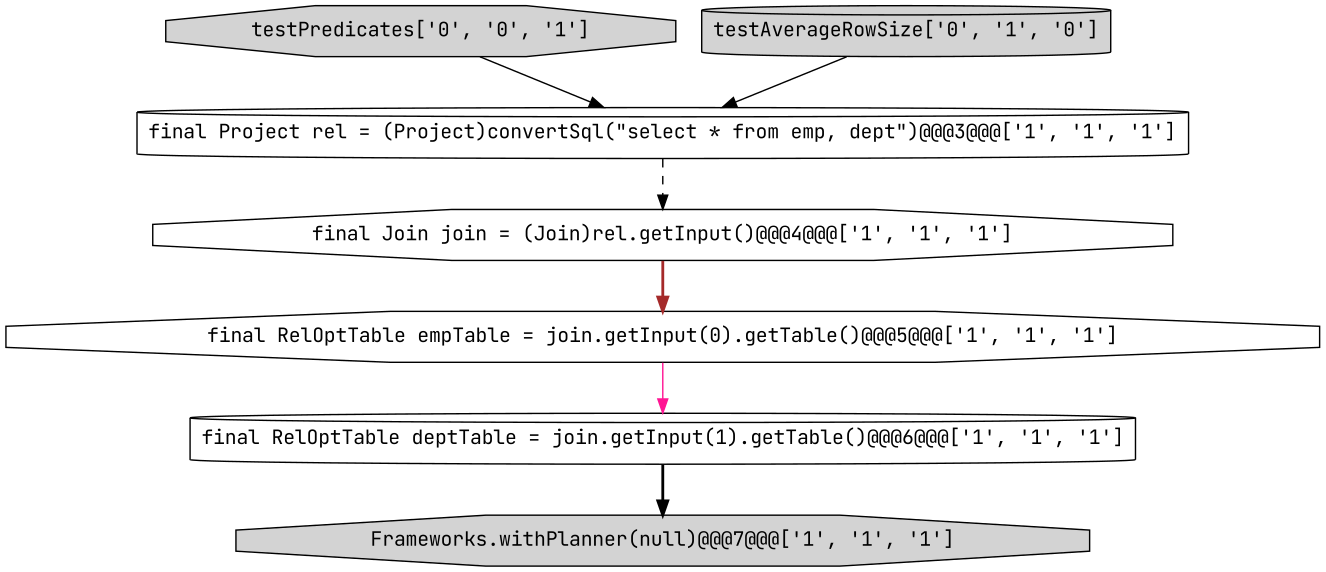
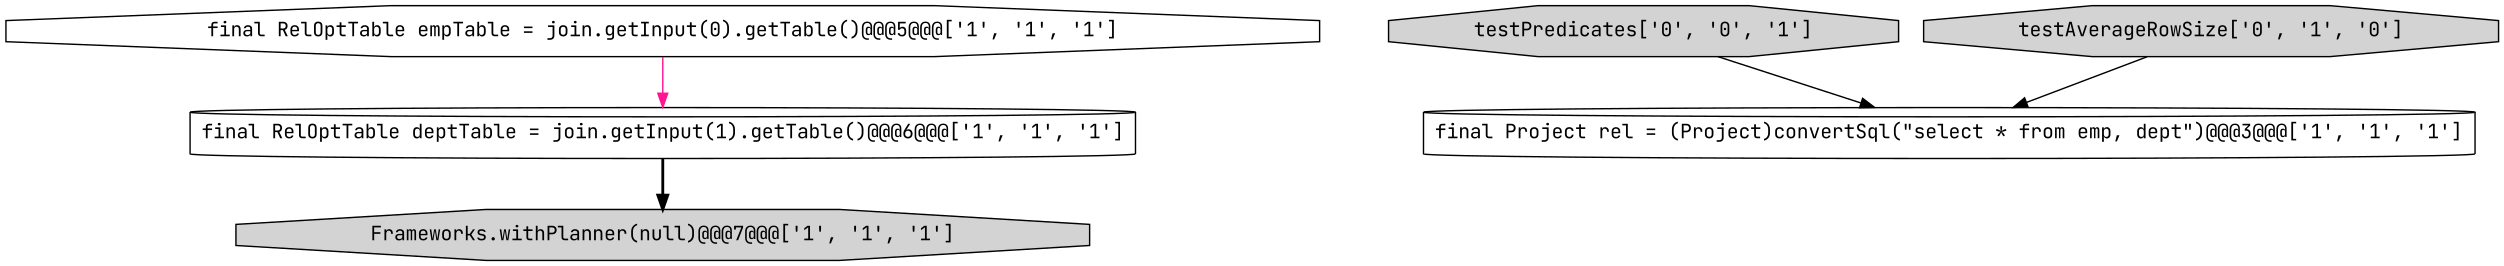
node "testAverageRowSize['0', '1', '0']": shape cylinder -> octagon
node "final Join join = (Join)rel.getInput()@@@4@@@['1', '1', '1']": removed
